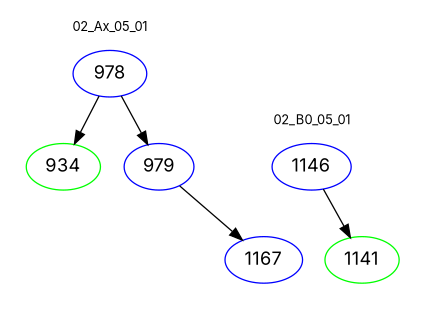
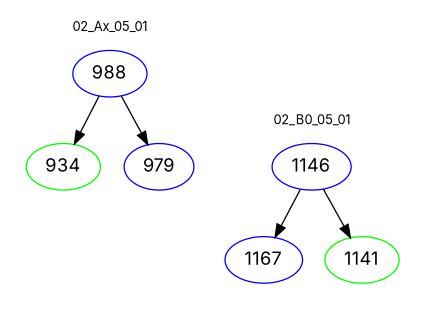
node "978": label "978" -> "988"
edge "979" -> "1167": now "1146" -> "1167"
